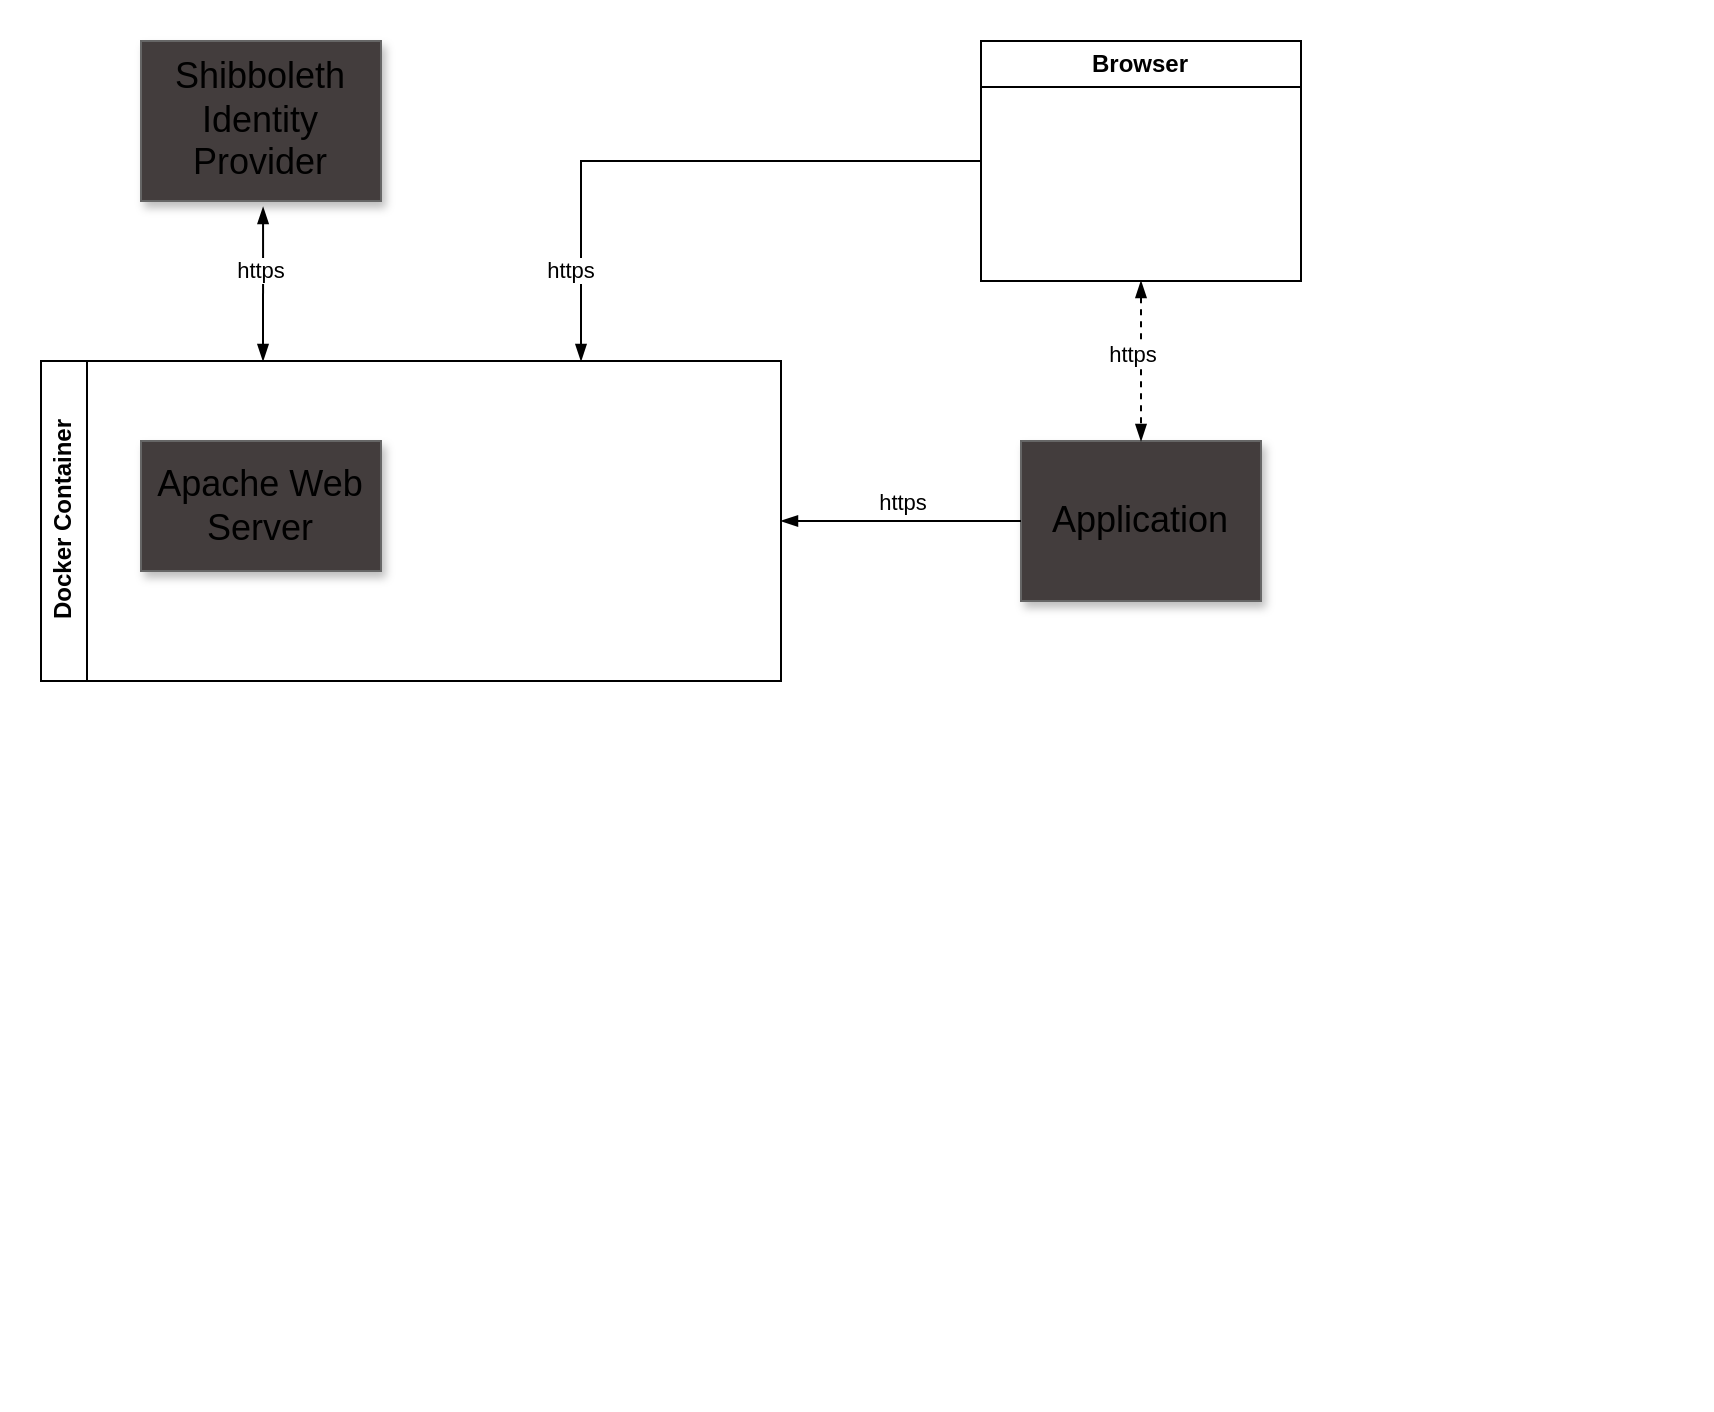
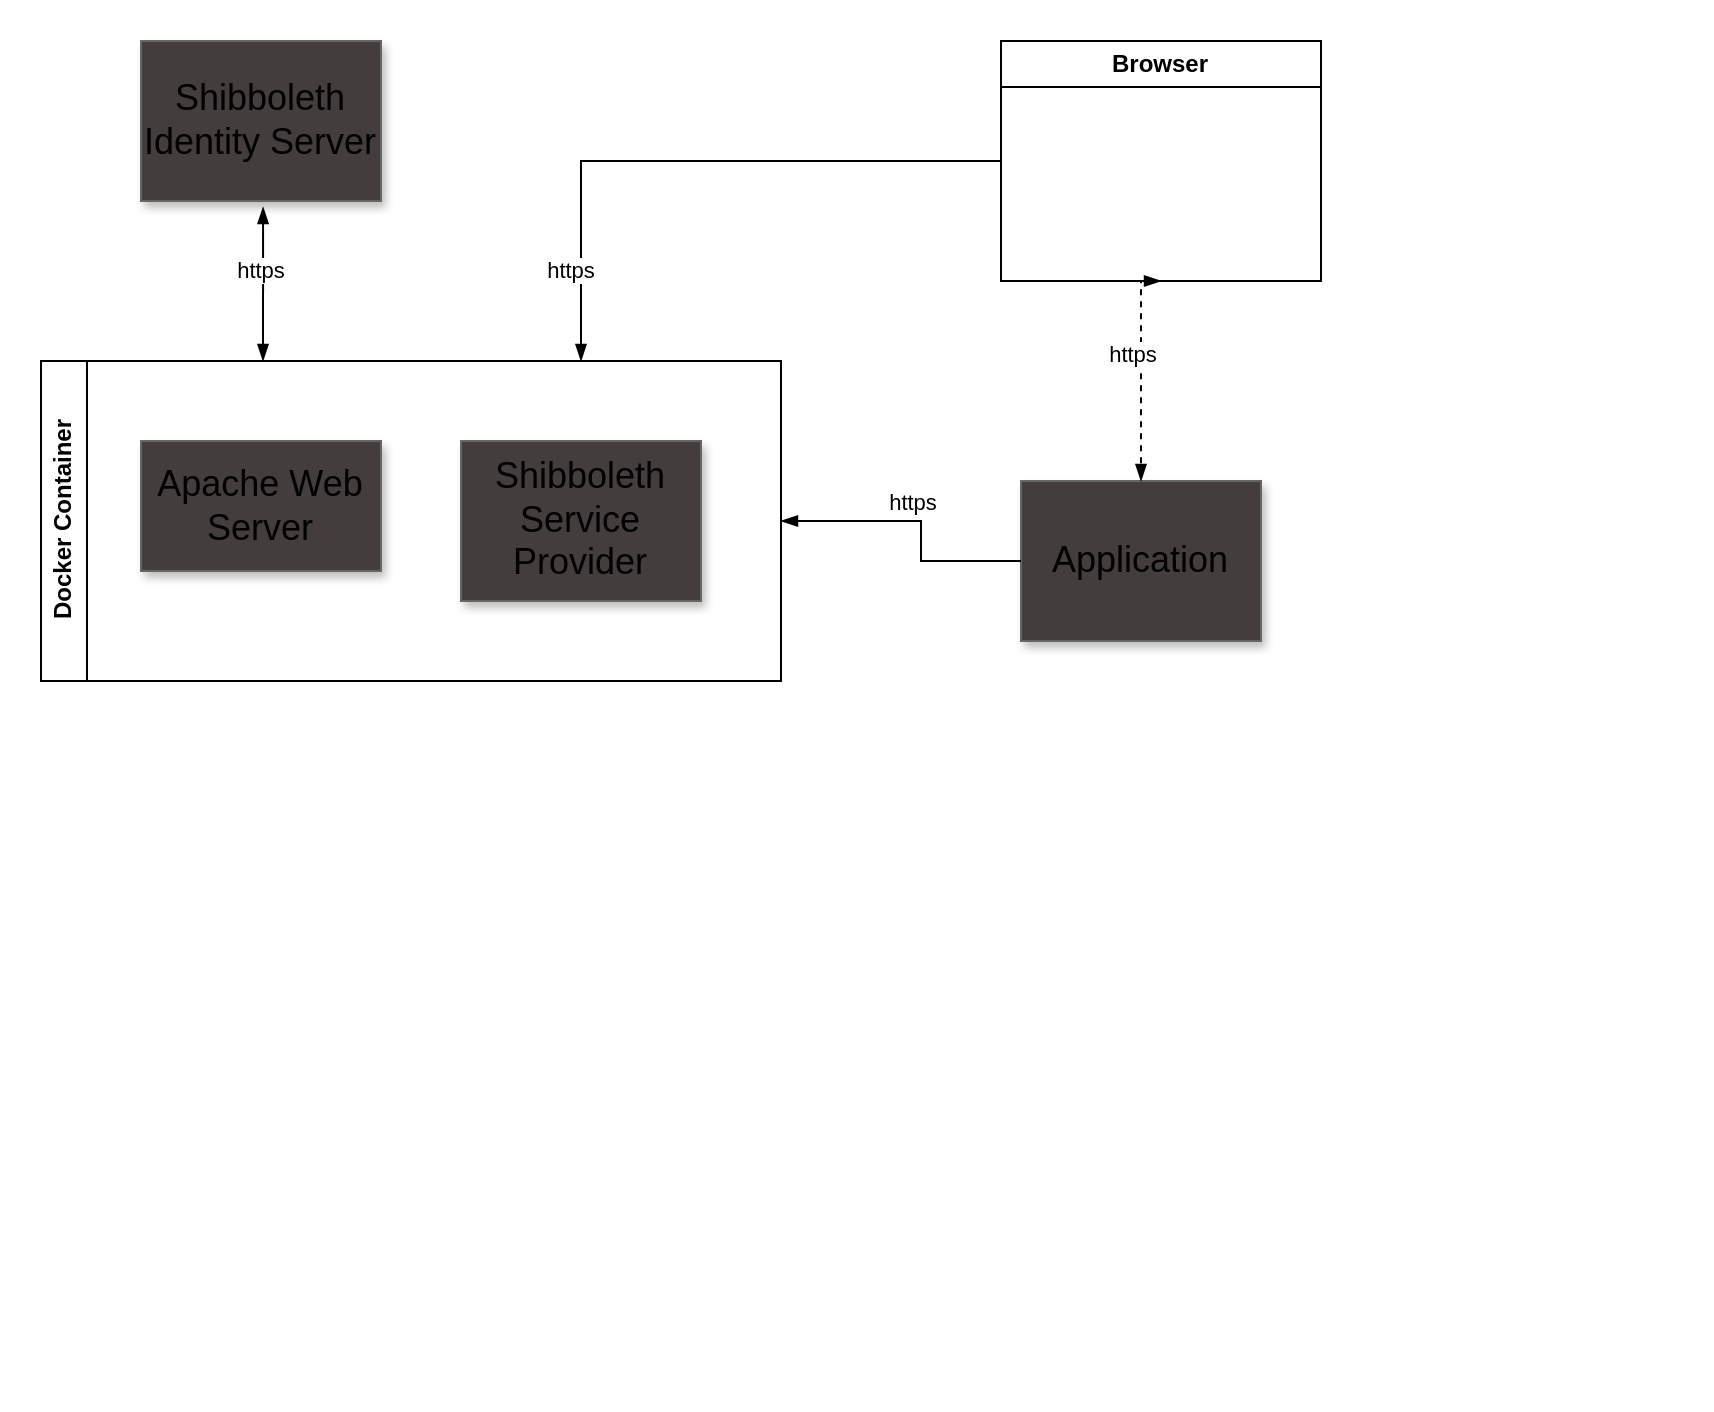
node "Shibboleth Identity Provider": label "Shibboleth Identity Provider" -> "Shibboleth Identity Server"
node "Browser": moved (1141, 161) -> (1161, 161)
node "Shibboleth Service Provider": added
node "Application": moved (1141, 521) -> (1141, 561)
